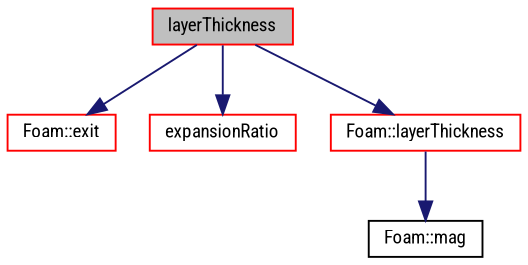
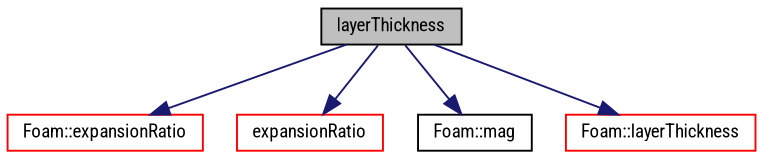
node "layerThickness": color red -> black
node "Foam::exit": label "Foam::exit" -> "Foam::expansionRatio"
edge "Foam::layerThickness" -> "Foam::mag": now "layerThickness" -> "Foam::mag"
